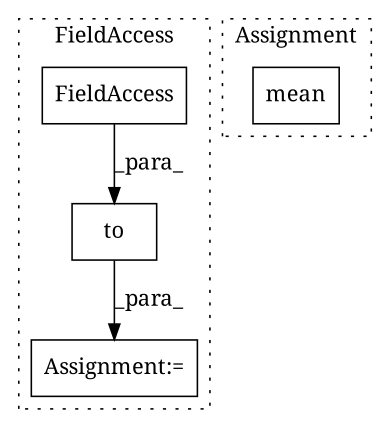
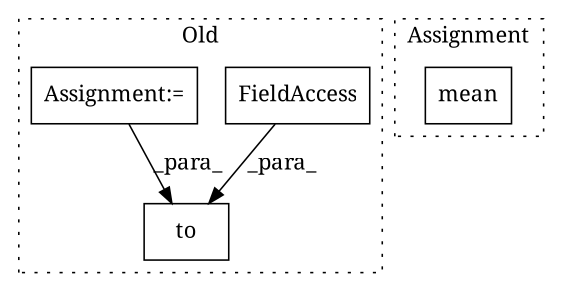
cluster "FieldAccess": label "FieldAccess" -> "Old"
edge "to" -> "Assignment:=": reversed
